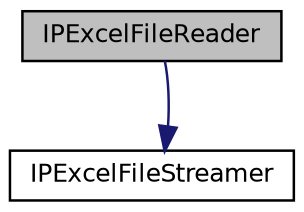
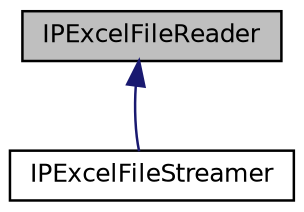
edge "IPExcelFileReader" -> "IPExcelFileStreamer": reversed
